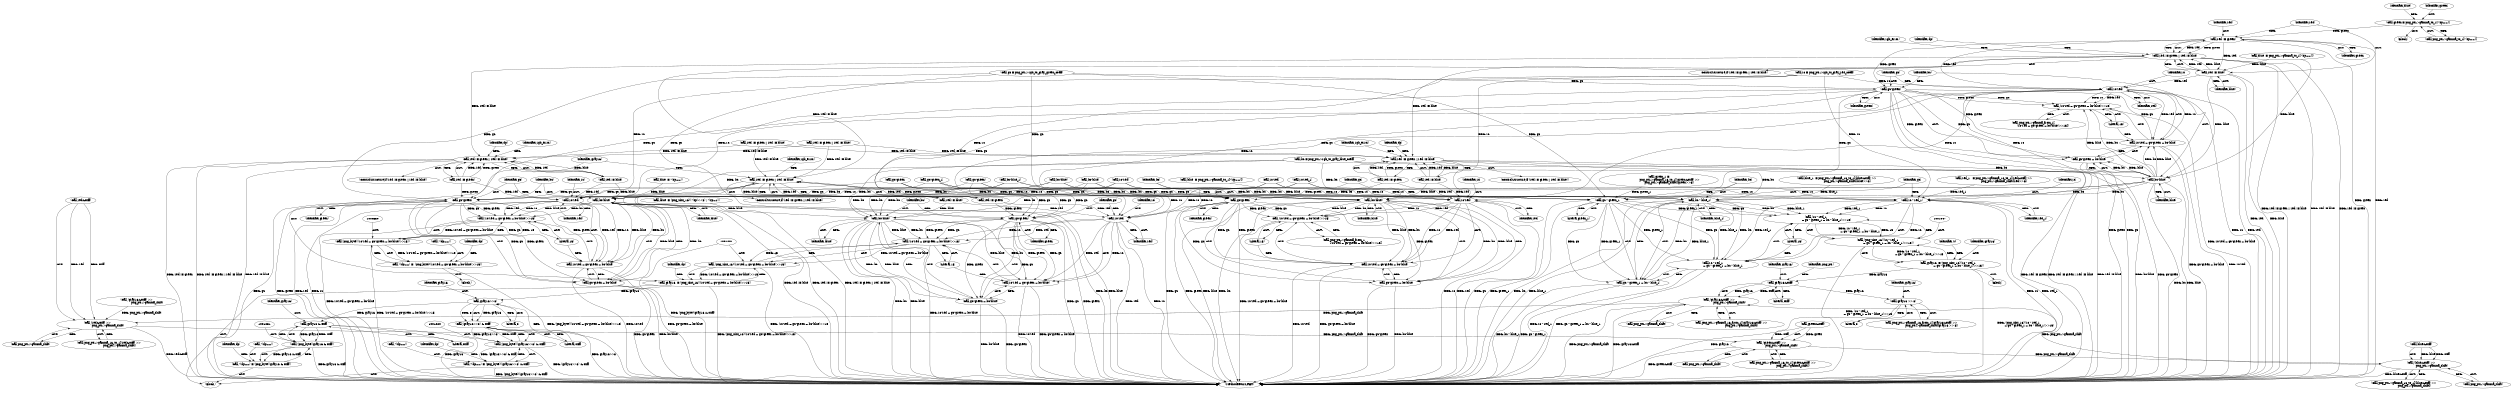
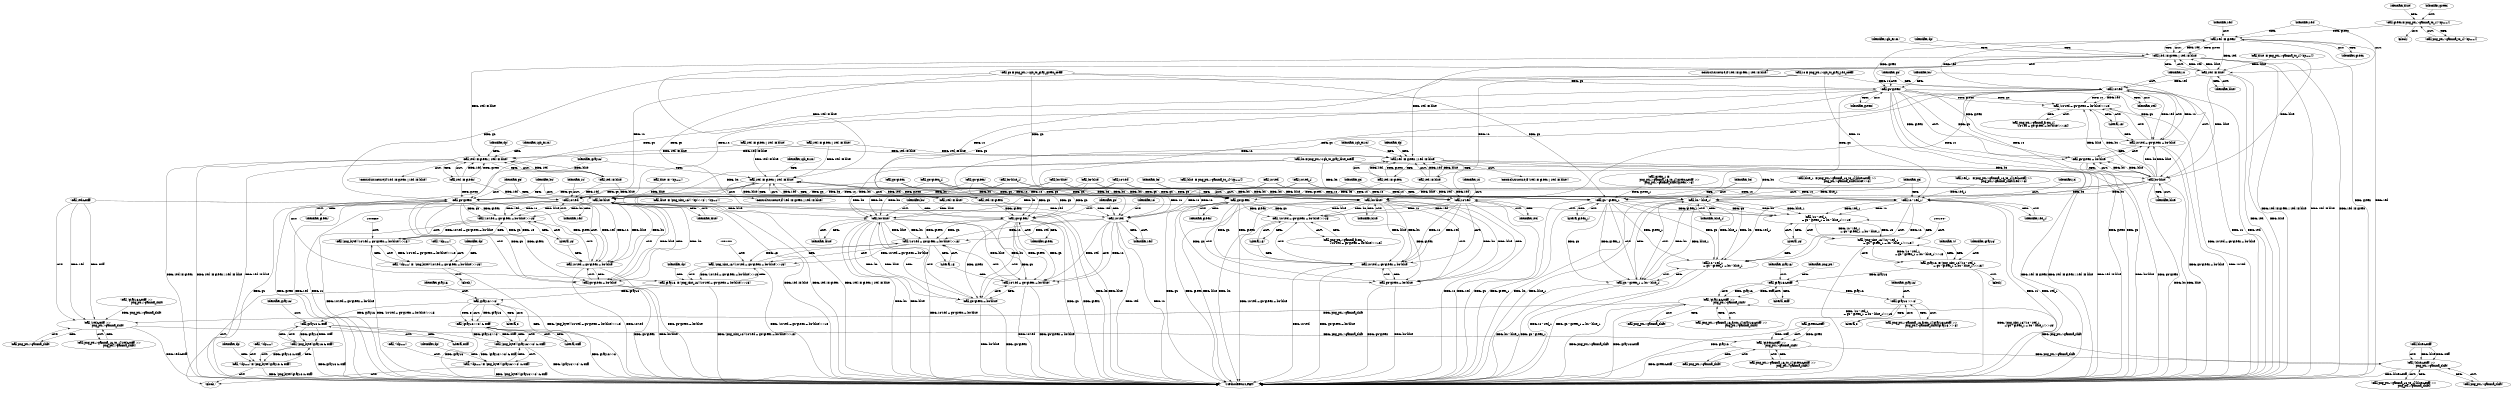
edge "(Call,rc * red_1 + gc * green_1 + bc * blue_1)" -> "(Call,(rc * red_1 + gc * green_1 + bc * blue_1)>>15)": now "(Call,red&0xff)" -> "(Call,(rc * red_1 + gc * green_1 + bc * blue_1)>>15)"
node "1001231": removed
node "1001220": removed
edge "1001201" -> "(MethodReturn,RET)": now "(Call,*(dp++) = (png_byte)(gray16 & 0xff))" -> "(MethodReturn,RET)"
